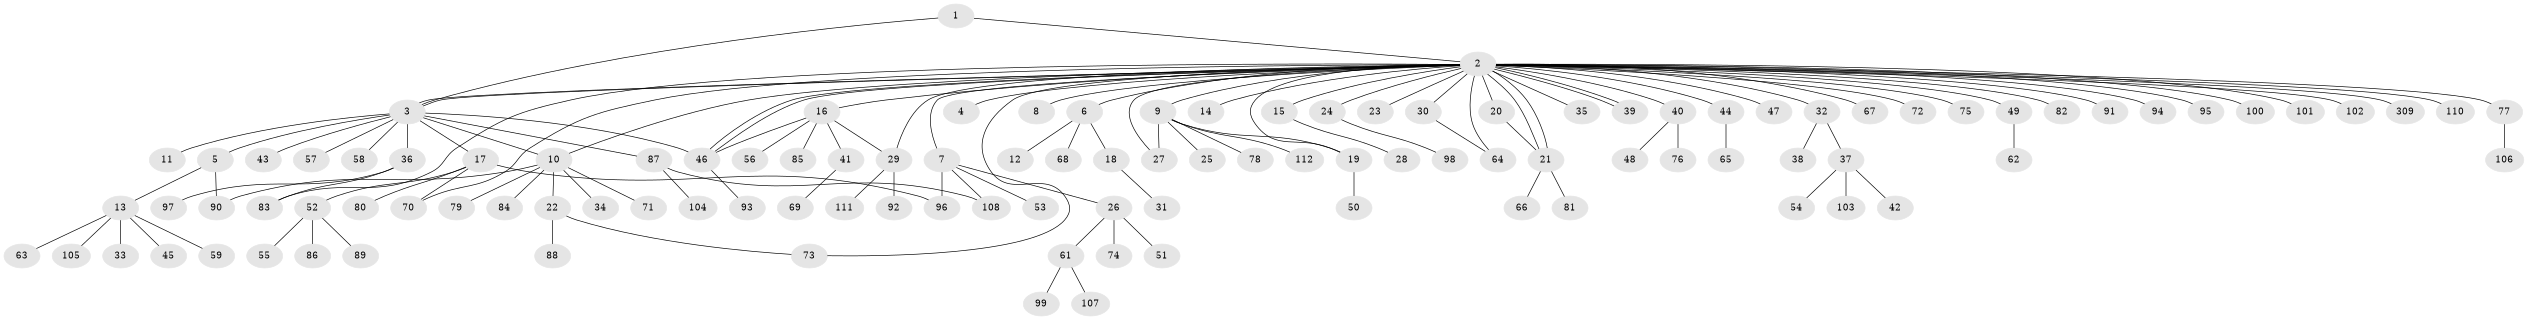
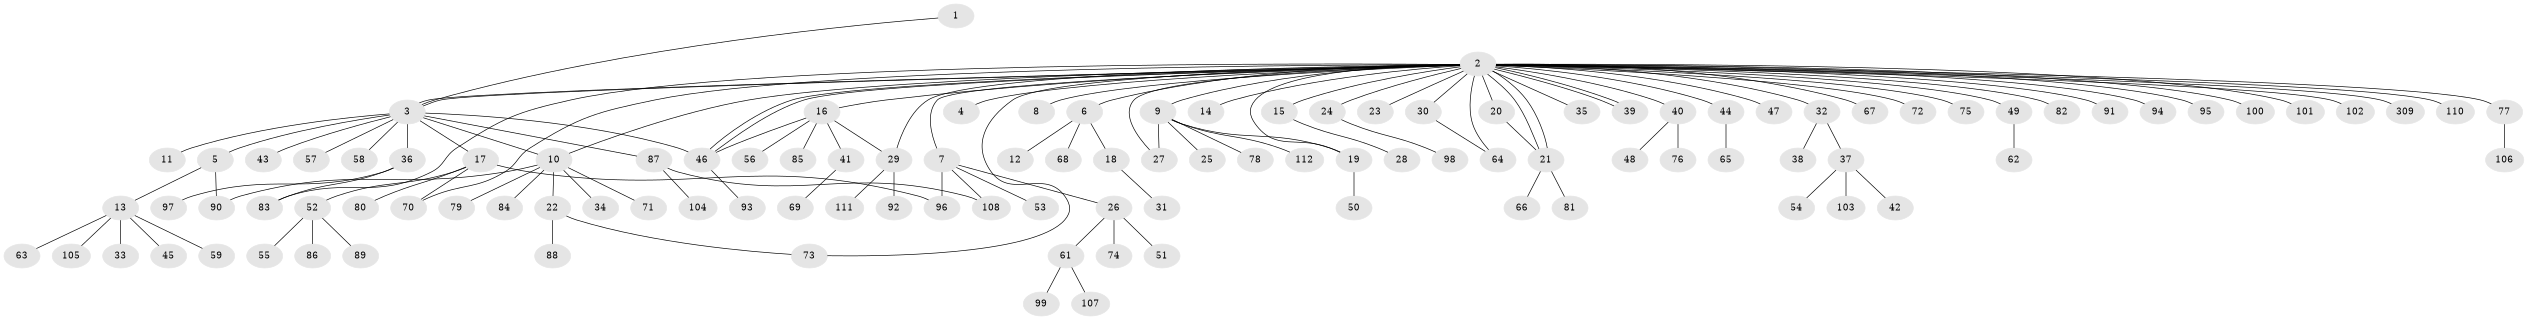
edge "1" -- "2": removed
